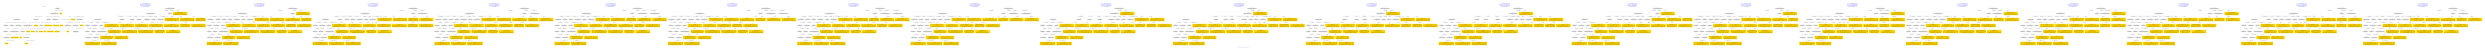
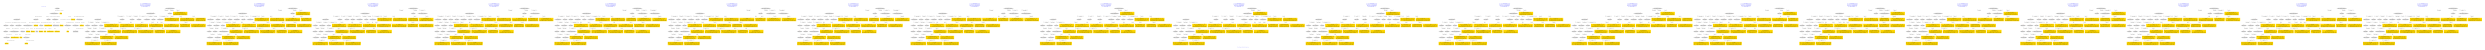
node "Subclassification": fillcolor gold -> lightgray
